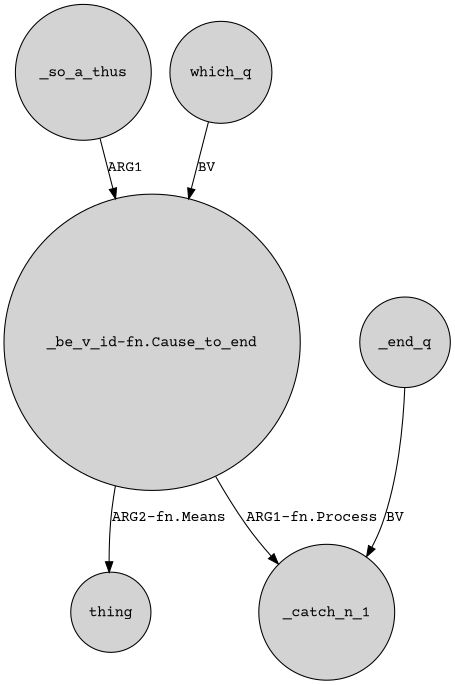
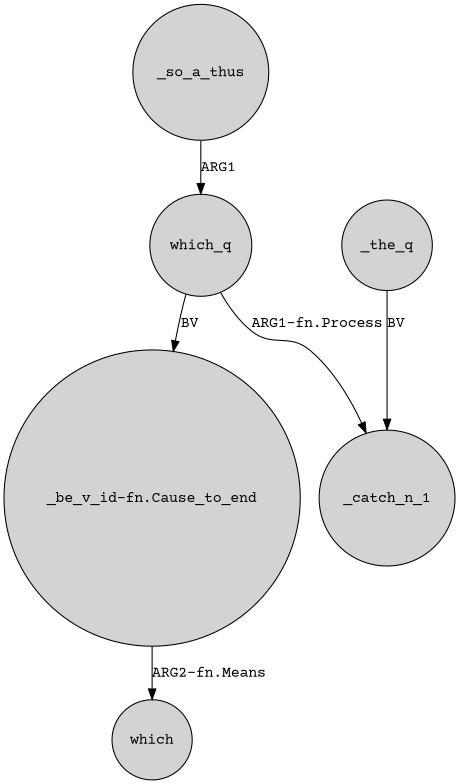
edge "_so_a_thus" -> "_be_v_id-fn.Cause_to_end": now "_so_a_thus" -> "which_q"
node "_end_q": label "_end_q" -> "_the_q"
edge "_be_v_id-fn.Cause_to_end" -> "_catch_n_1": now "which_q" -> "_catch_n_1"
node "thing": label "thing" -> "which"
